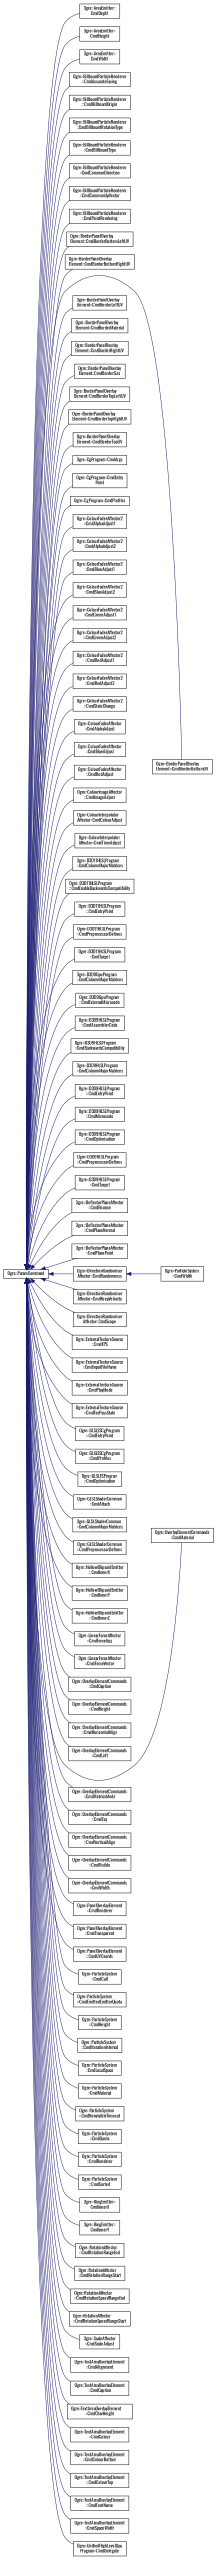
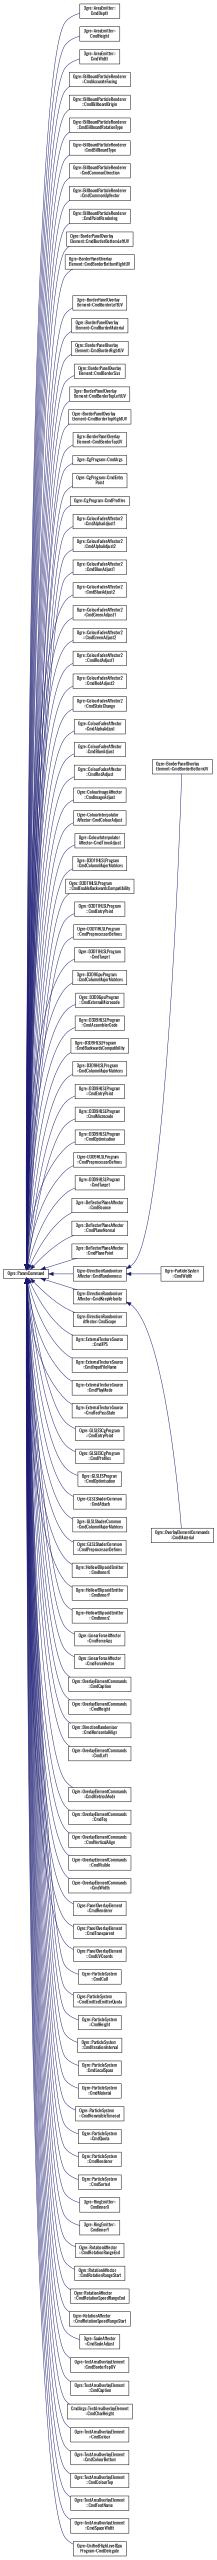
edge "Ogre::BorderPanelOverlay Element::CmdBorderBottomUV" -> "Ogre::ParamCommand": now "Ogre::BorderPanelOverlay Element::CmdBorderBottomUV" -> "Ogre::DirectionRandomiser Affector::CmdRandomness"
node "Ogre::OverlayElementCommands ::CmdHorizontalAlign": label "Ogre::OverlayElementCommands ::CmdHorizontalAlign" -> "Ogre::DirectionRandomiser ::CmdHorizontalAlign"
edge "Ogre::OverlayElementCommands ::CmdMaterial" -> "Ogre::ParamCommand": now "Ogre::OverlayElementCommands ::CmdMaterial" -> "Ogre::DirectionRandomiser Affector::CmdKeepVelocity"
node "Ogre::TextAreaOverlayElement ::CmdAlignment": label "Ogre::TextAreaOverlayElement ::CmdAlignment" -> "Ogre::TextAreaOverlayElement ::CmdBorderTopUV"
node "Ogre::TextAreaOverlayElement ::CmdCharHeight": label "Ogre::TextAreaOverlayElement ::CmdCharHeight" -> "CmdArgs::TextAreaOverlayElement ::CmdCharHeight"
